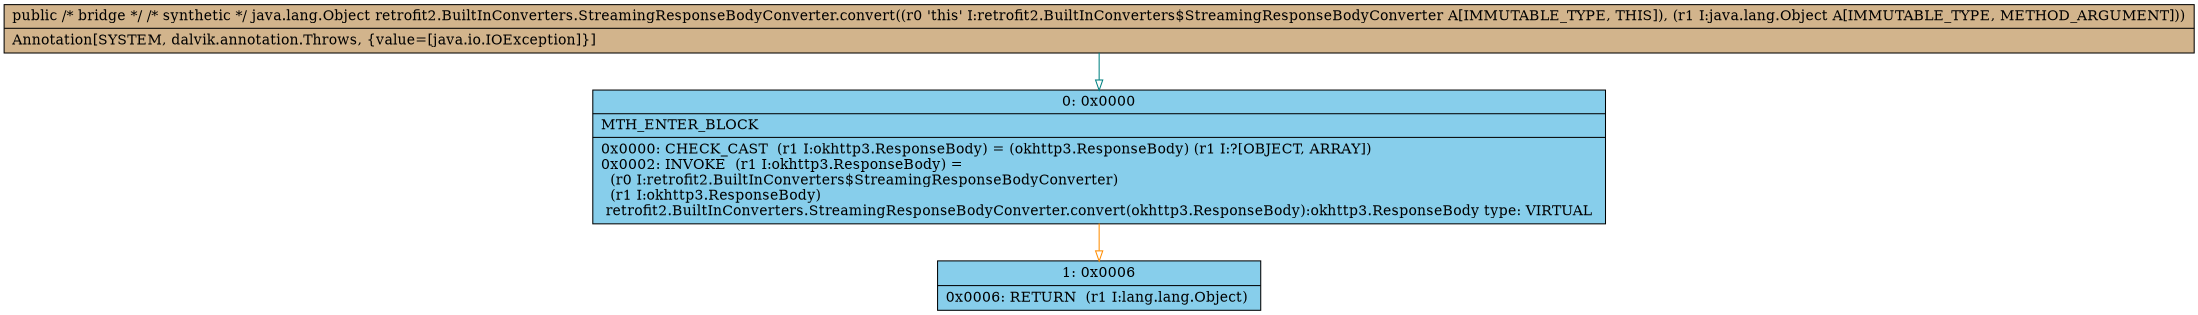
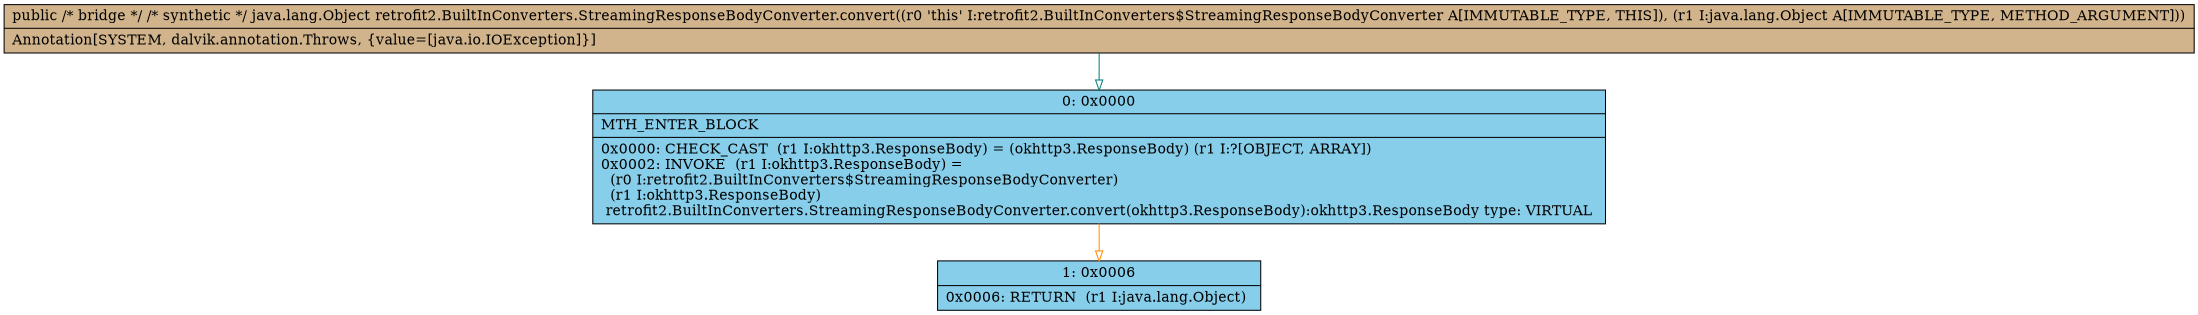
node "1: 0x0006": text "0x0006: RETURN  (r1 I:lang.lang.Object)" -> "0x0006: RETURN  (r1 I:java.lang.Object)"
